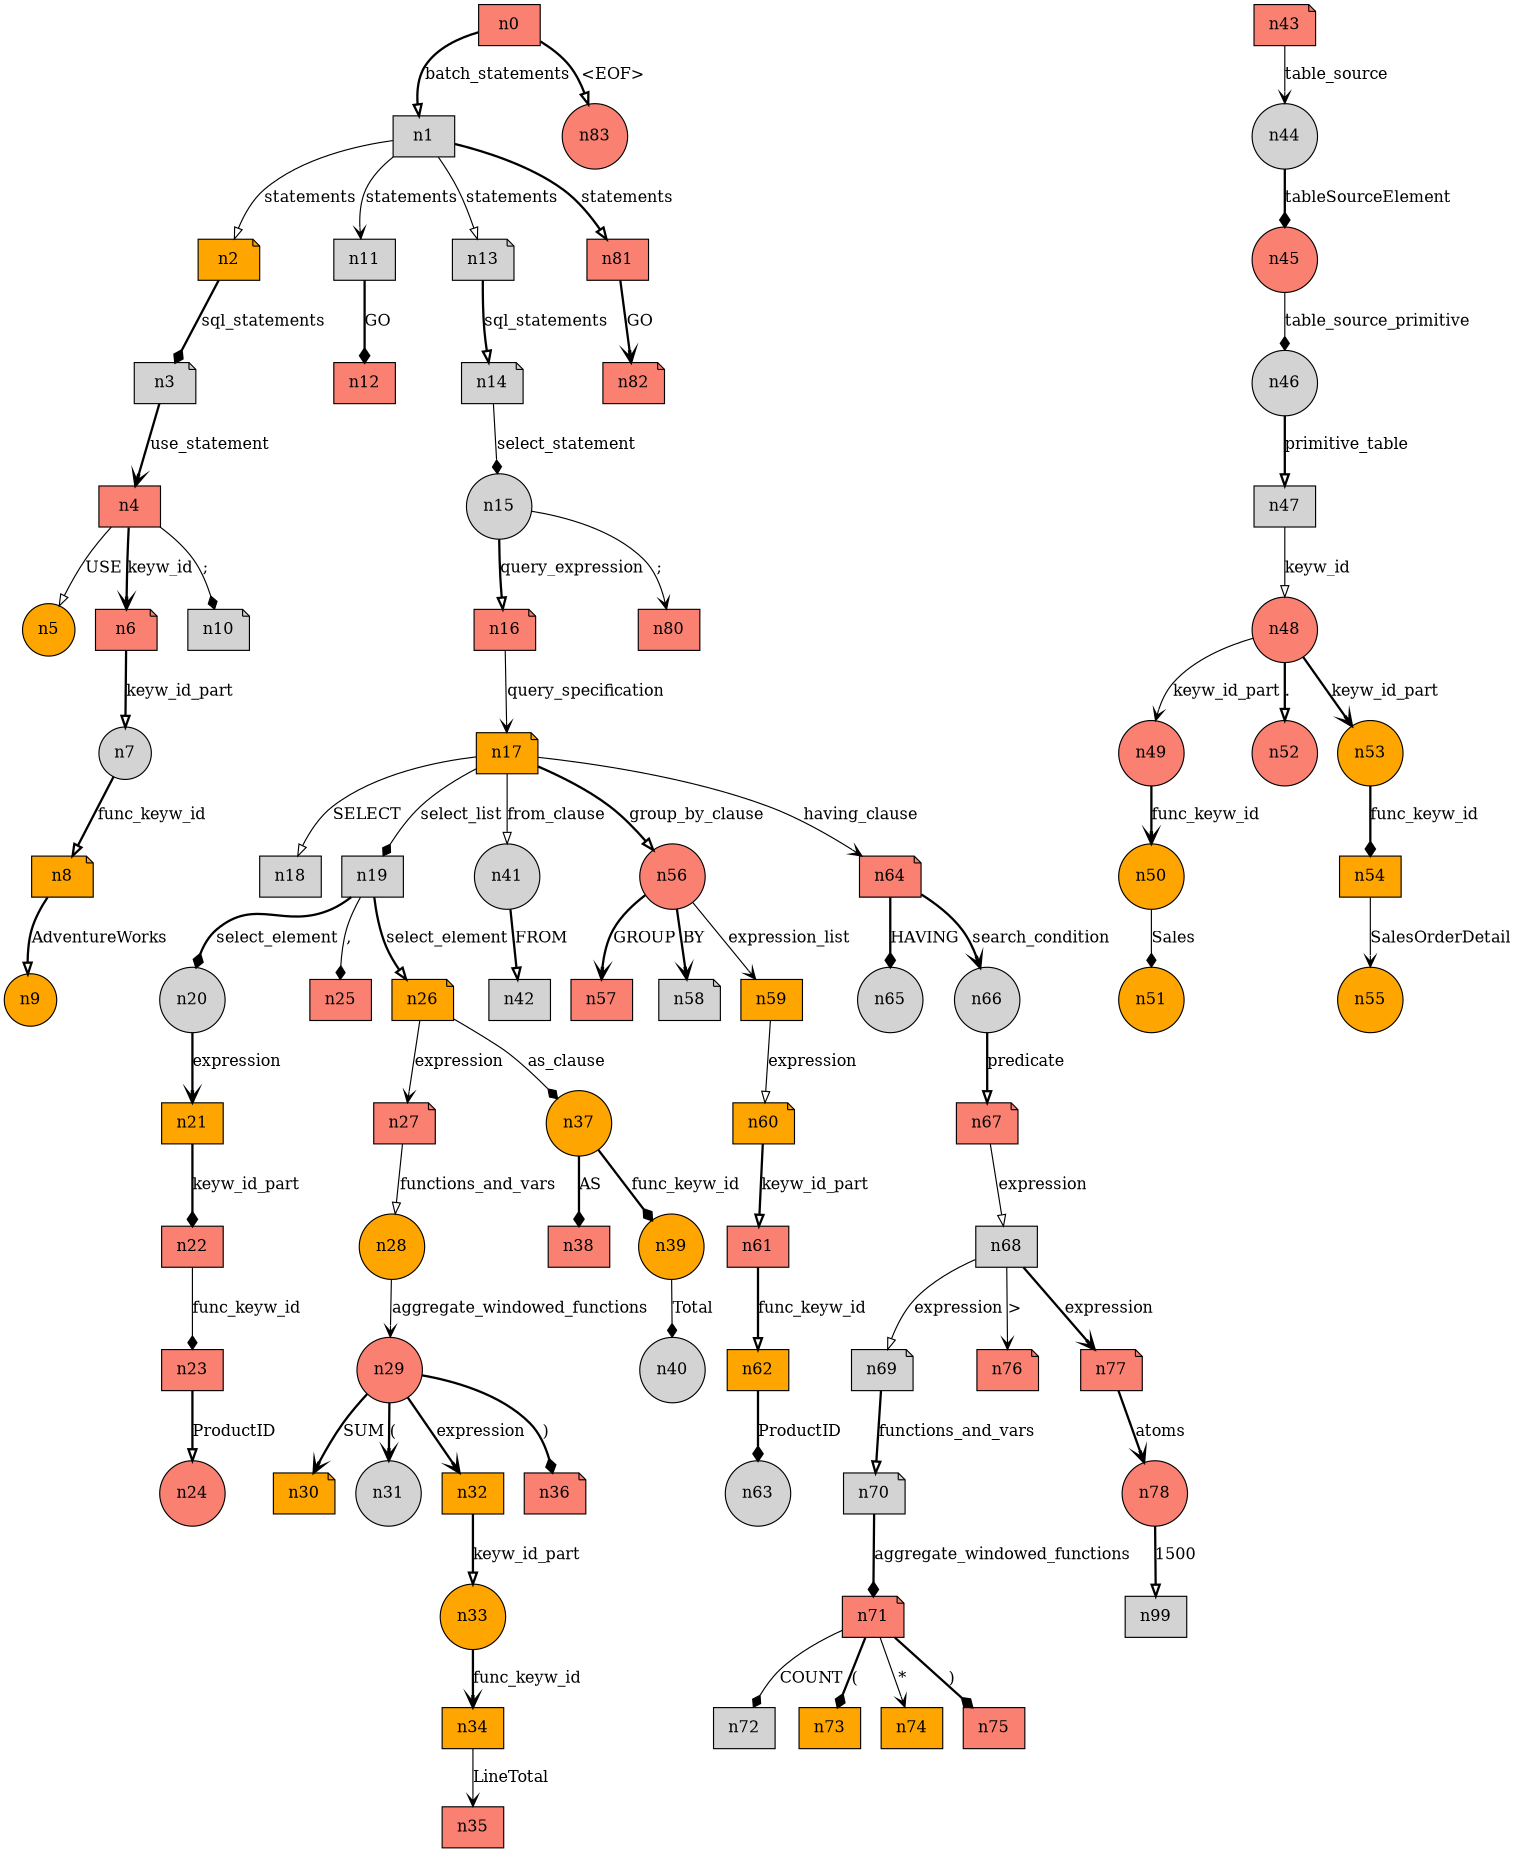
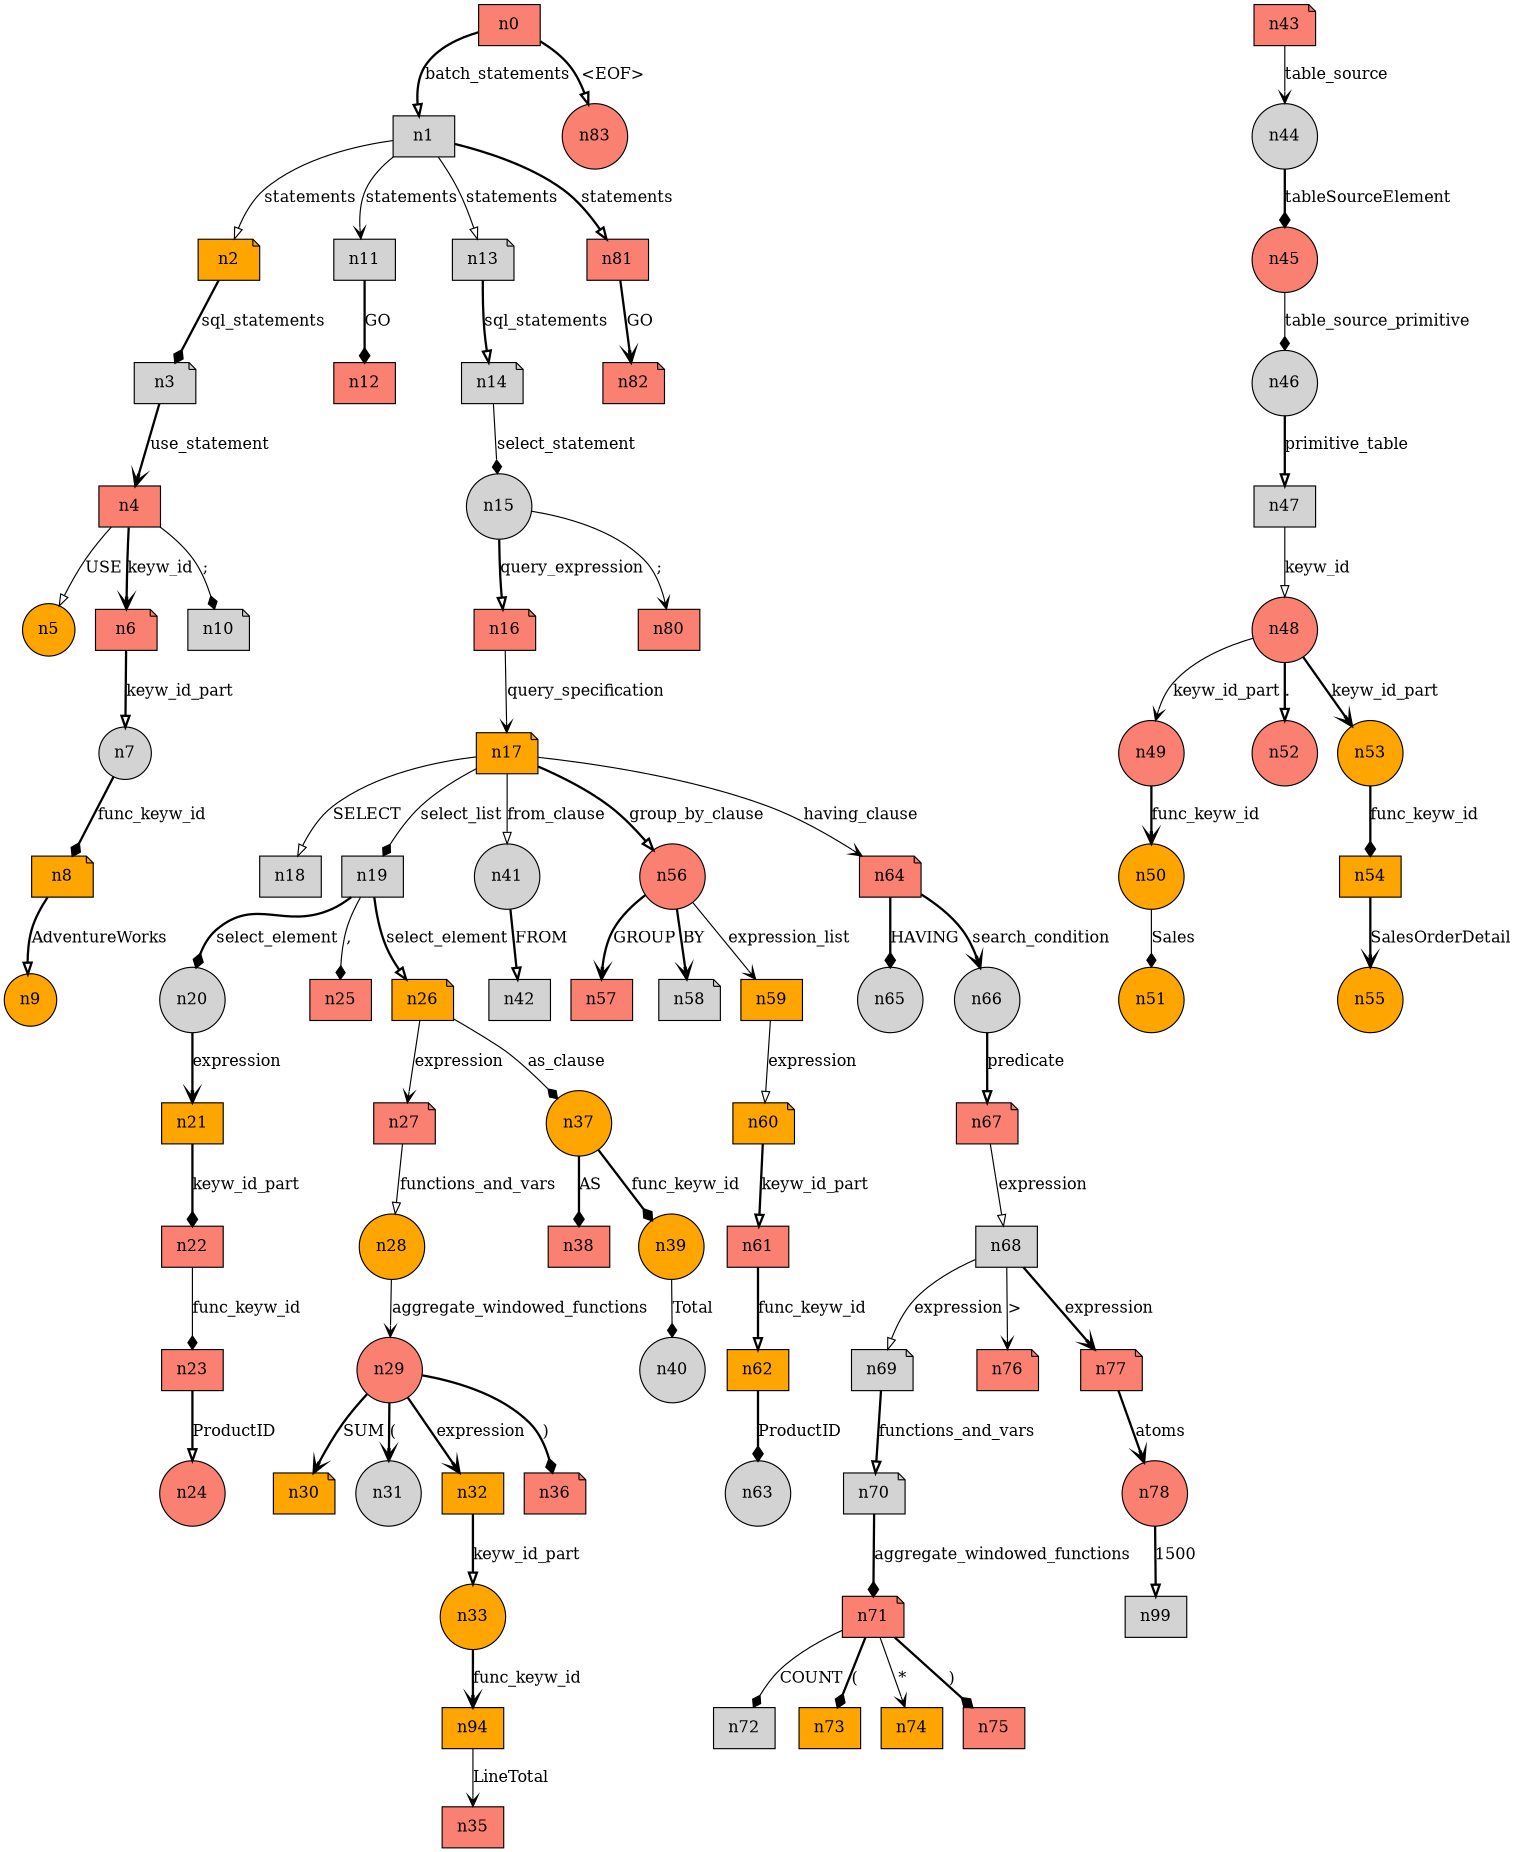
edge "n7" -> "n8": arrowhead onormal -> diamond
edge "n54" -> "n55": style solid -> bold
node "n34": label "n34" -> "n94"
